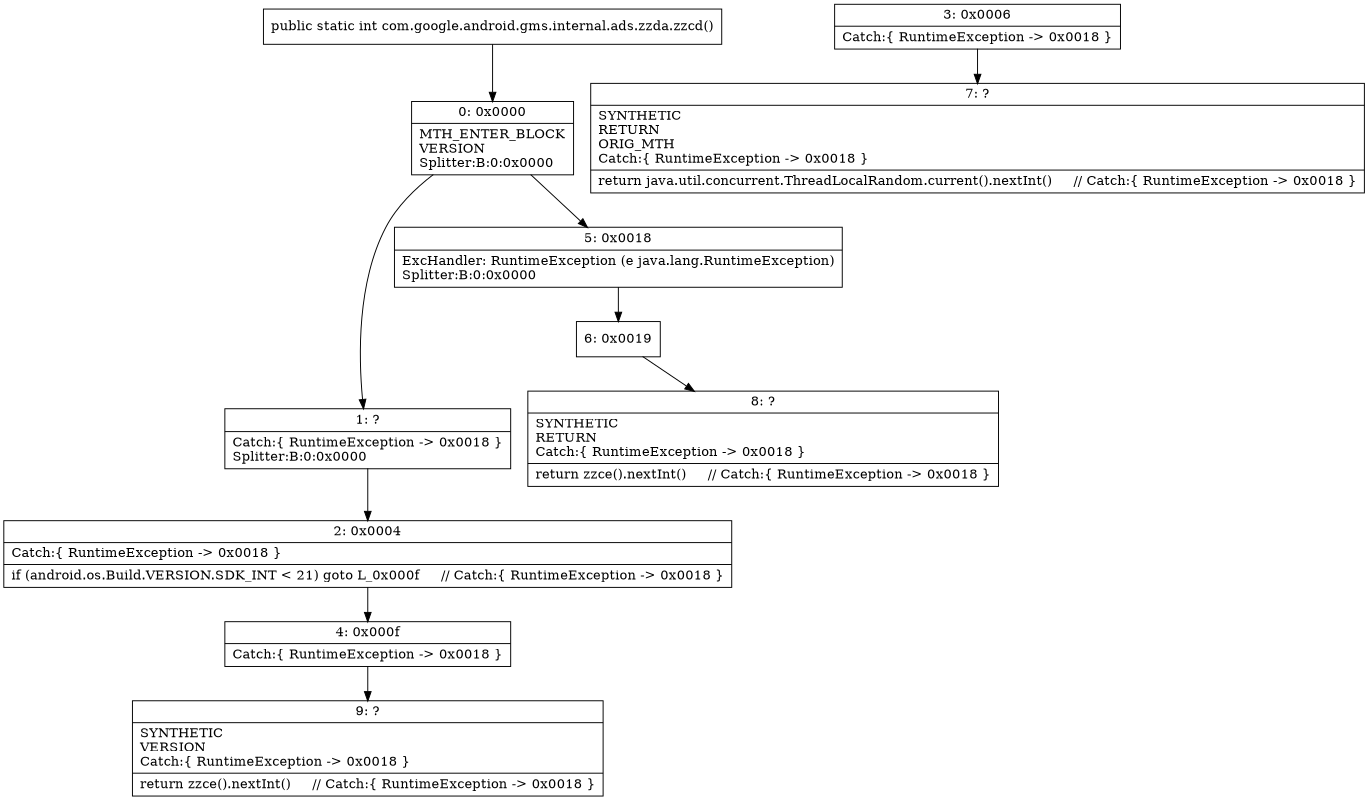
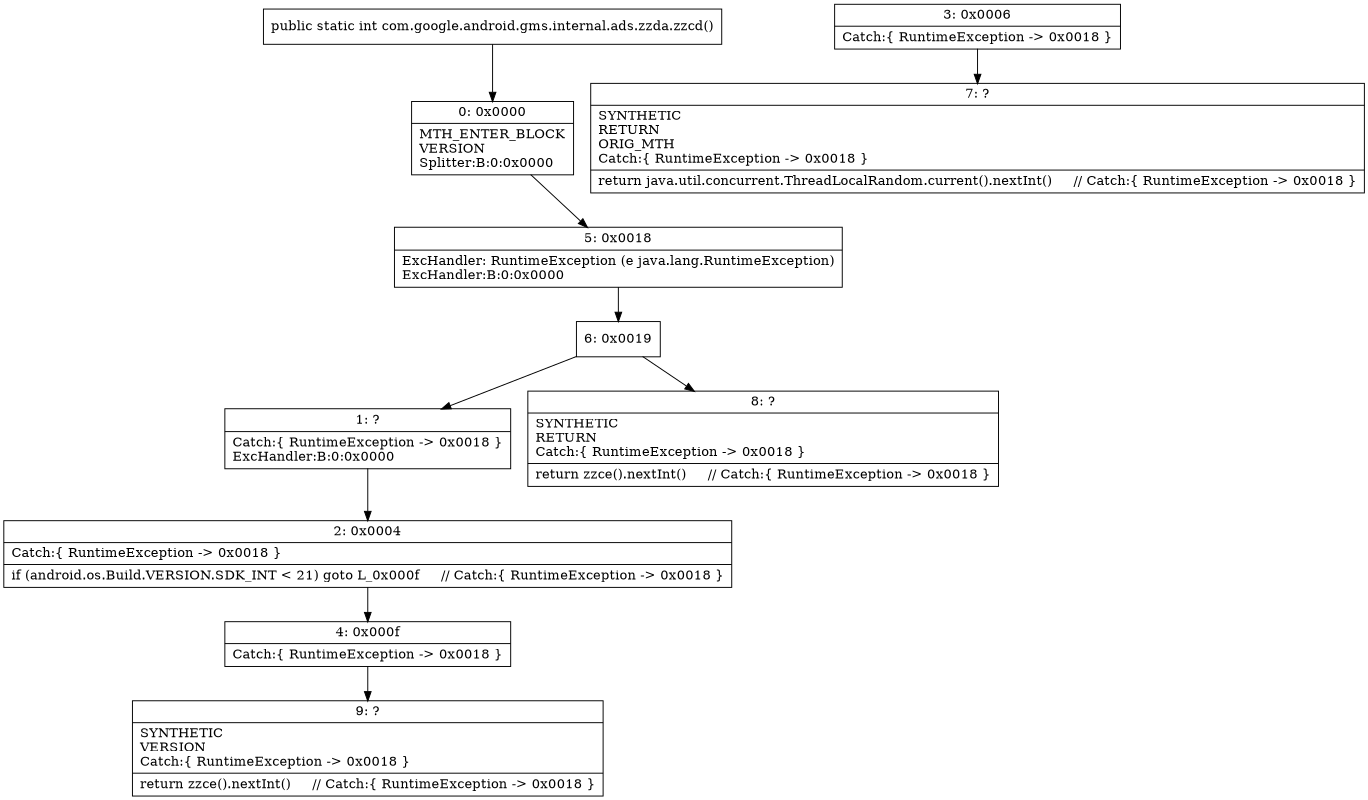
node "5: 0x0018": text "Splitter:B:0:0x0000" -> "ExcHandler:B:0:0x0000"
edge "0: 0x0000" -> "1: ?": now "6: 0x0019" -> "1: ?"
node "1: ?": text "Splitter:B:0:0x0000" -> "ExcHandler:B:0:0x0000"
